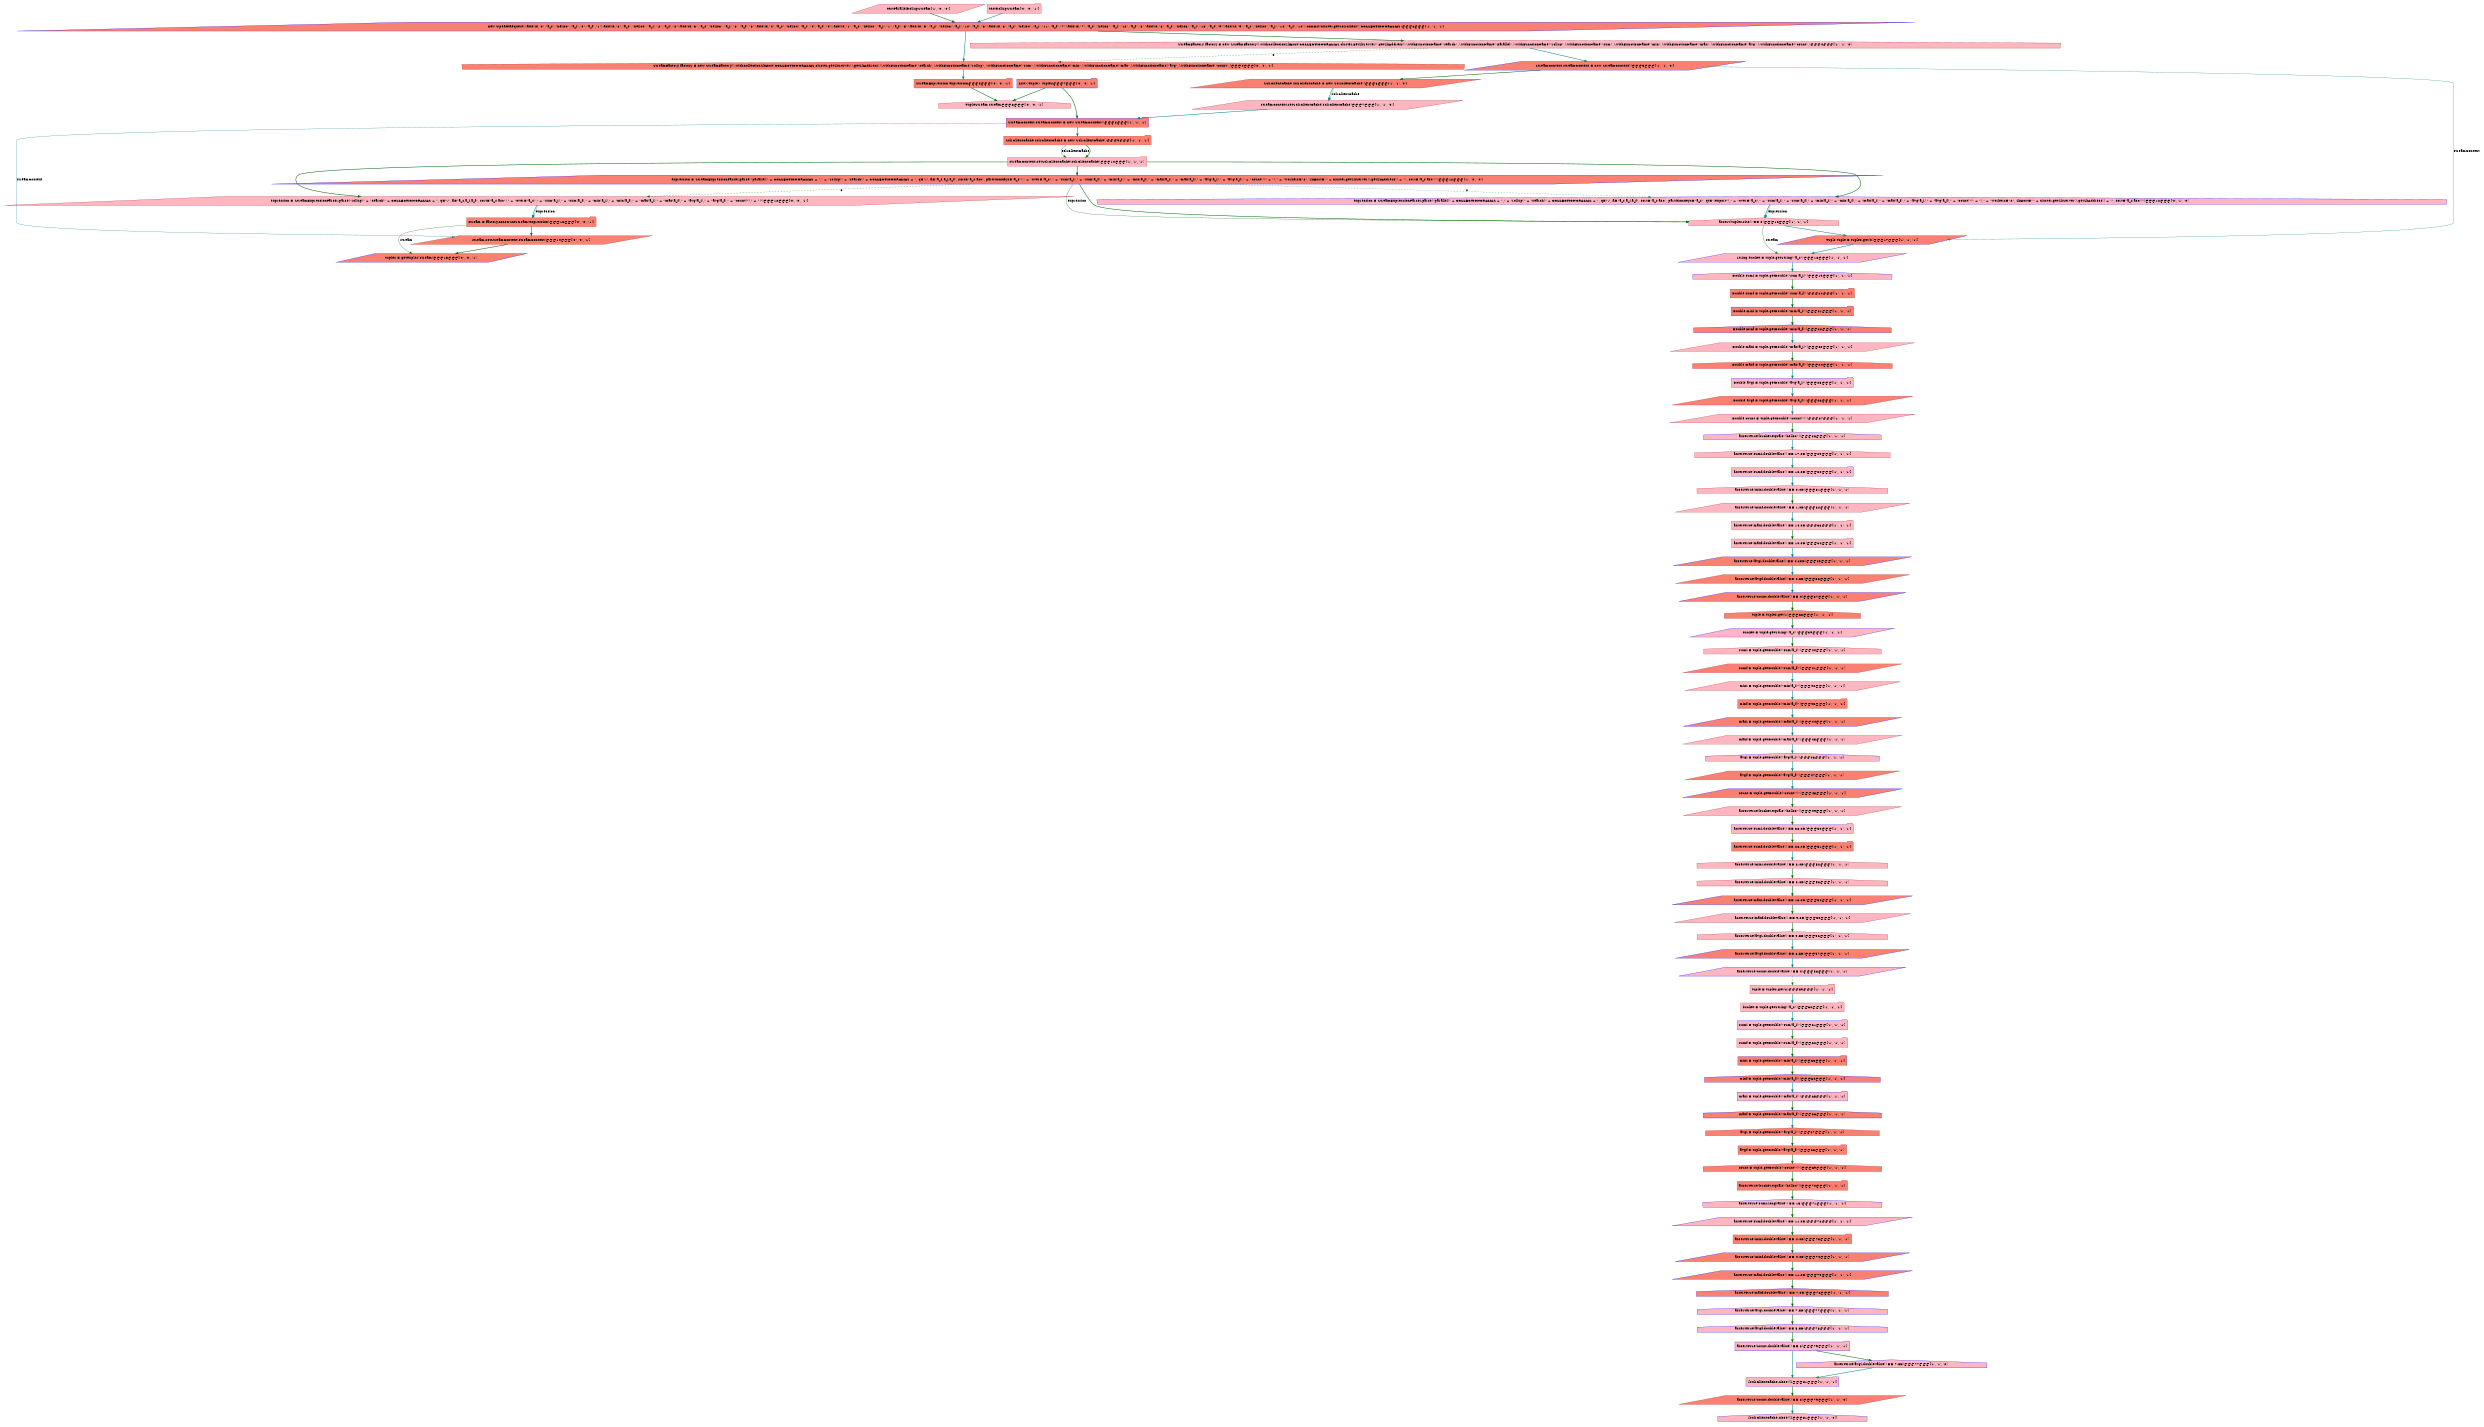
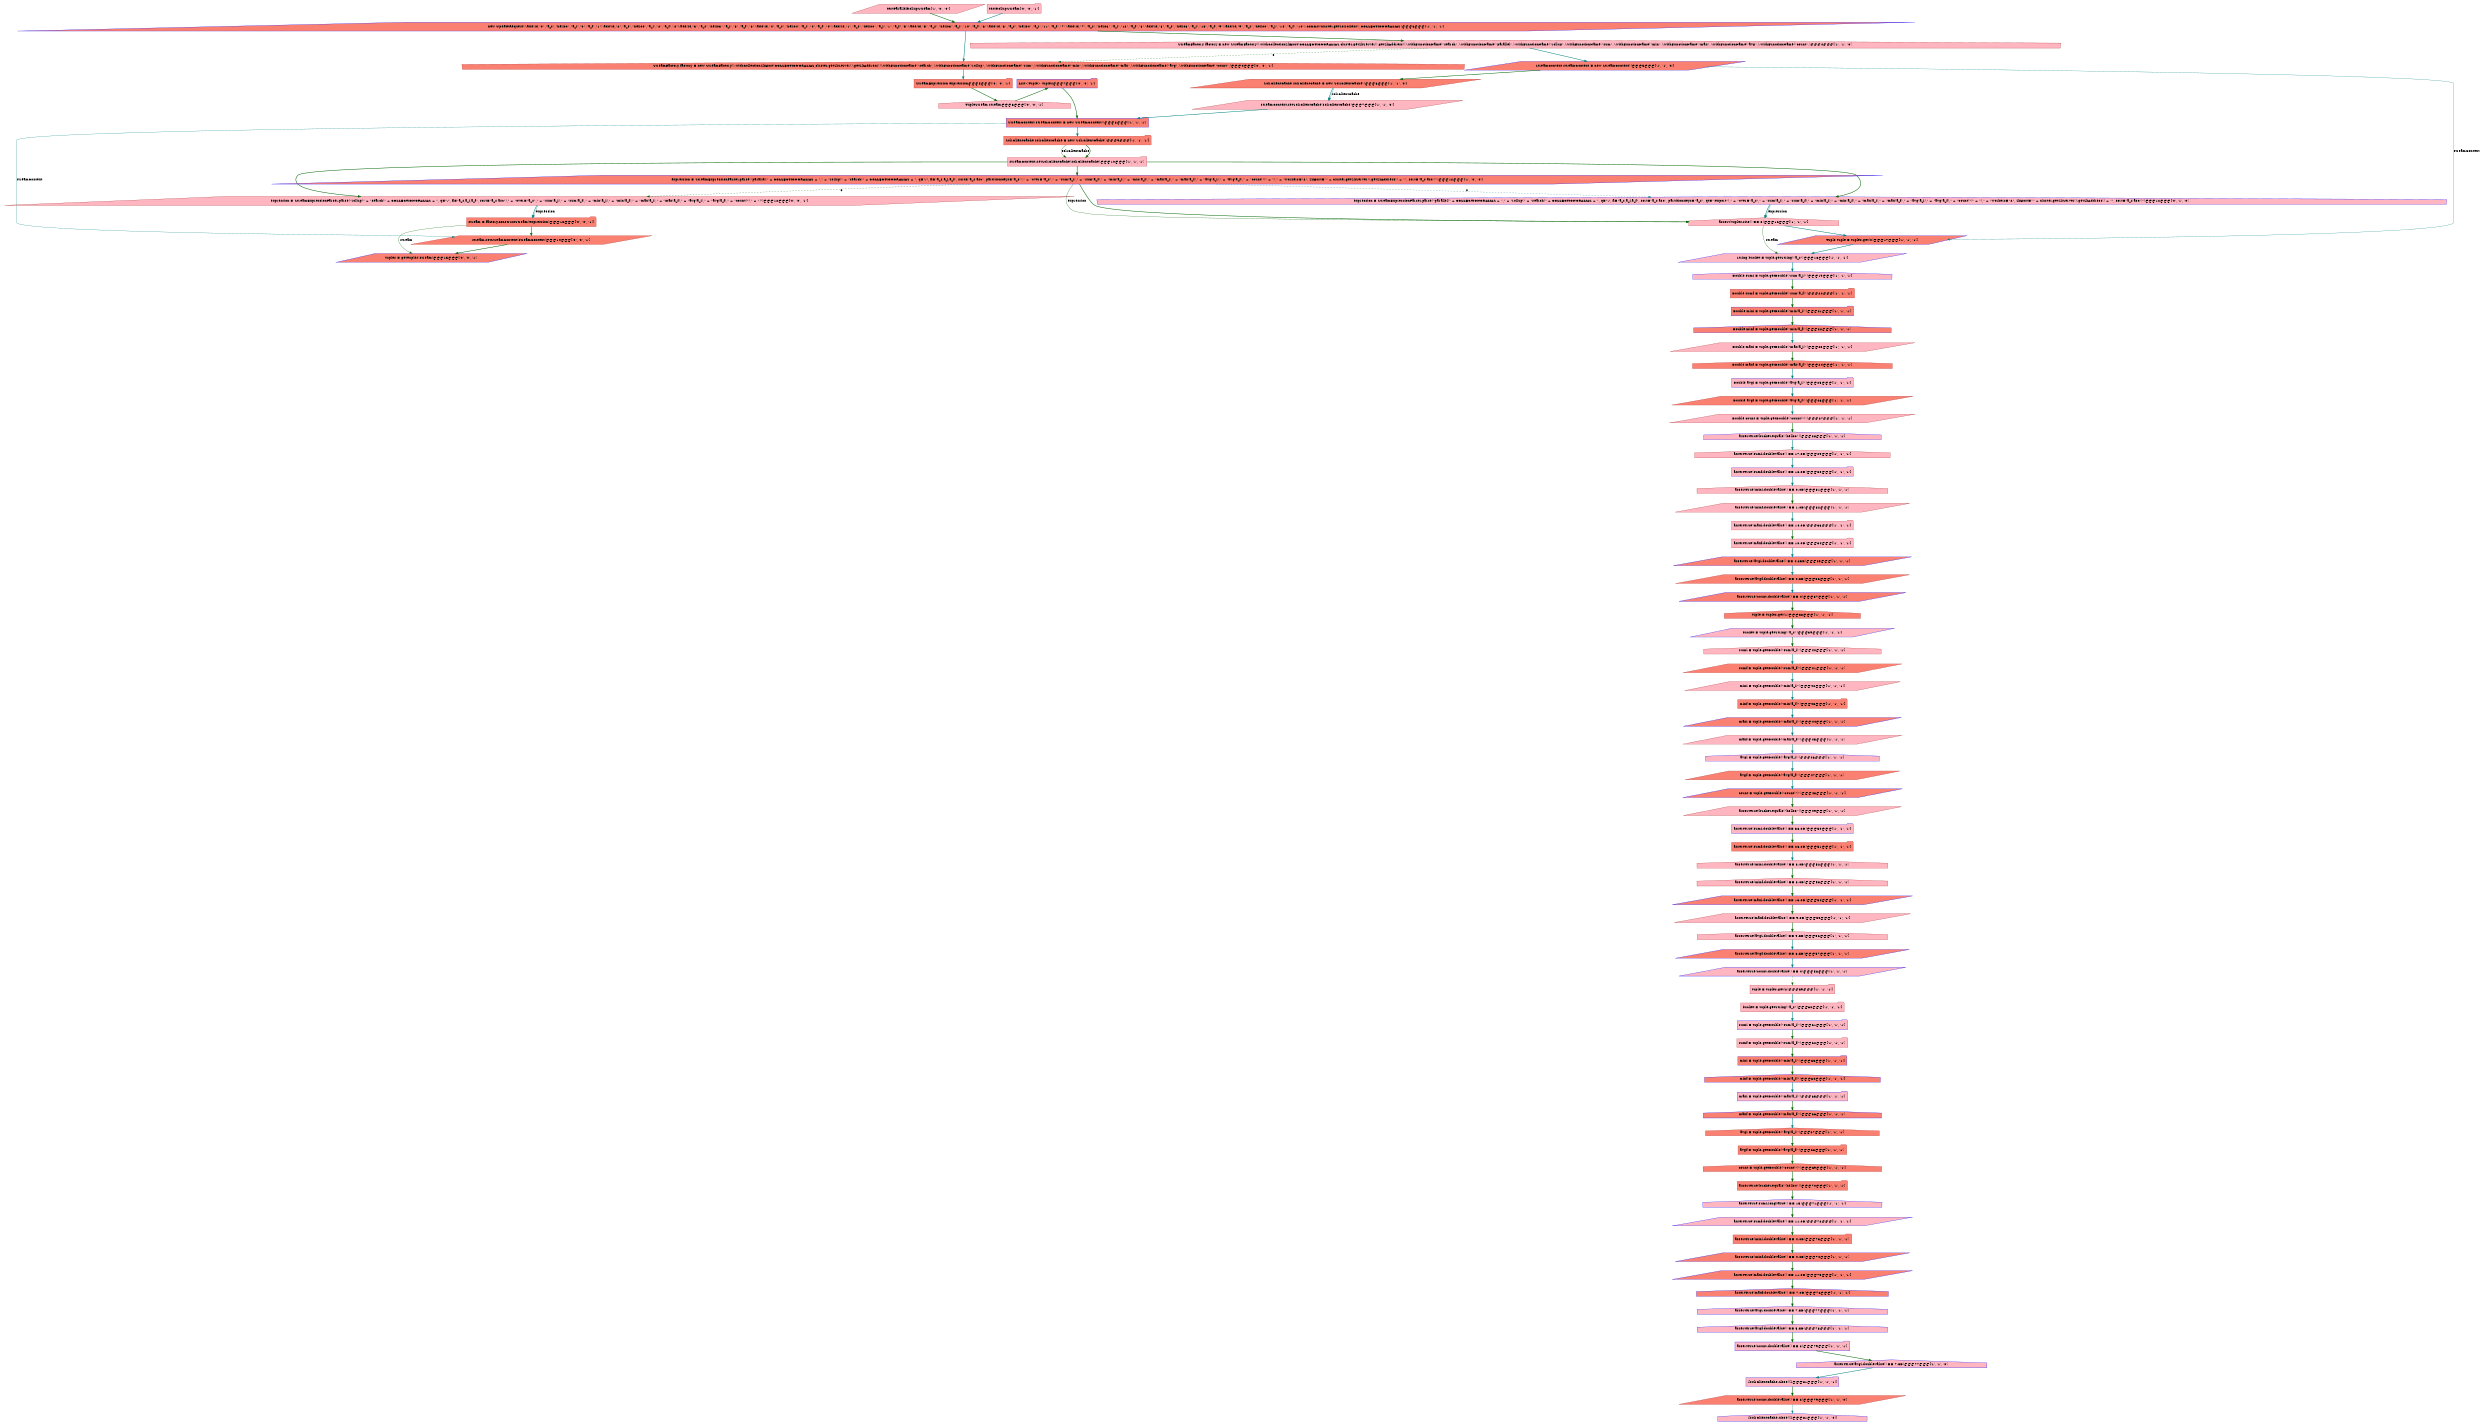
edge "List<Tuple> tuples@@@7@@@['0', '0', '1']" -> "TupleStream stream@@@6@@@['0', '0', '1']": reversed
edge "assertTrue(count.doubleValue() == 2)@@@79@@@['1', '1', '1']" -> "{solrClientCache.close()}@@@81@@@['1', '1', '1']": removed
edge "assertTrue(count.doubleValue() == 2)@@@79@@@['1', '1', '0']" -> "{solrClientCache.close()}@@@81@@@['1', '1', '0']": style bold -> solid
